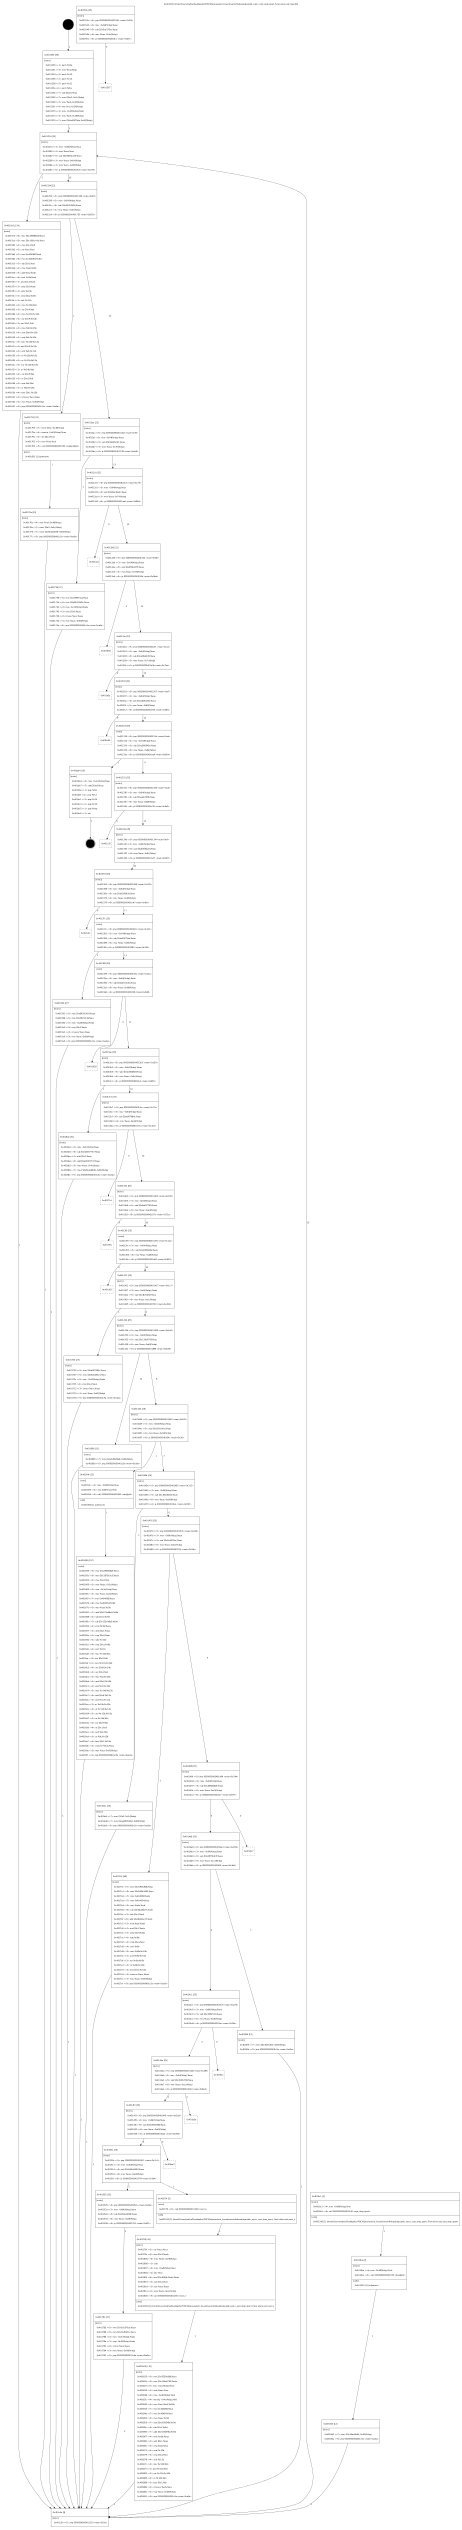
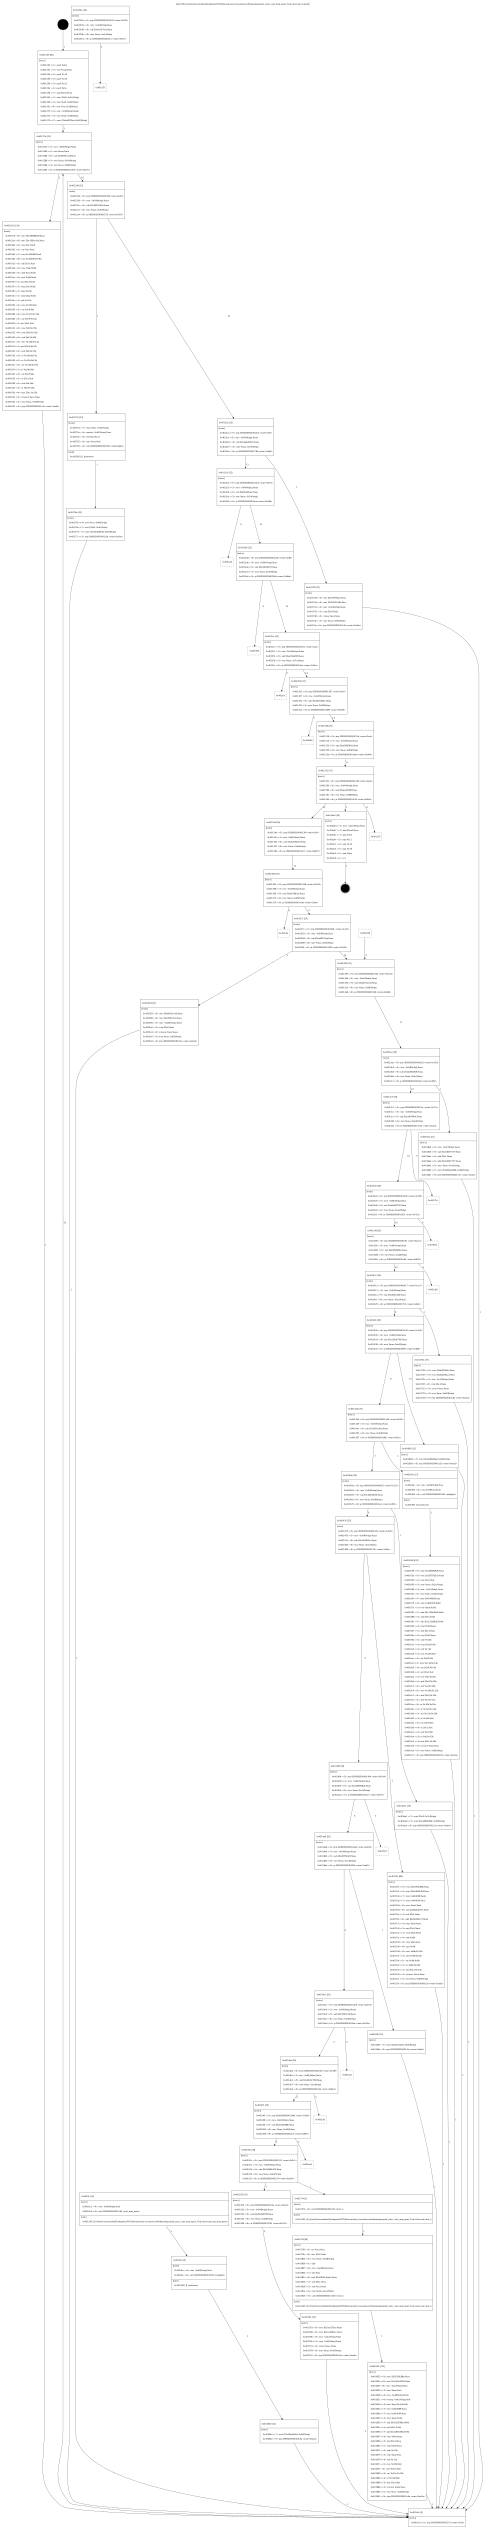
edge "0x401318 [25]" -> "0x401bb4 [19]": now "0x401331 [25]" -> "0x401bb4 [19]"
edge "0x401395 [25]" -> "0x401928": reversed
